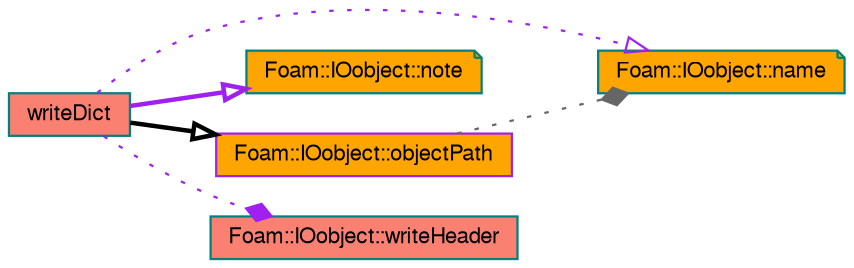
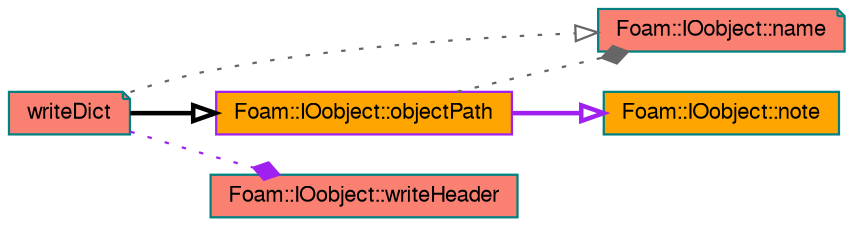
edge "writeDict" -> "Foam::IOobject::name": color purple -> gray40
node "Foam::IOobject::note": shape note -> box
node "Foam::IOobject::name": fillcolor orange -> salmon
edge "writeDict" -> "Foam::IOobject::note": now "Foam::IOobject::objectPath" -> "Foam::IOobject::note"
node "writeDict": shape box -> note
